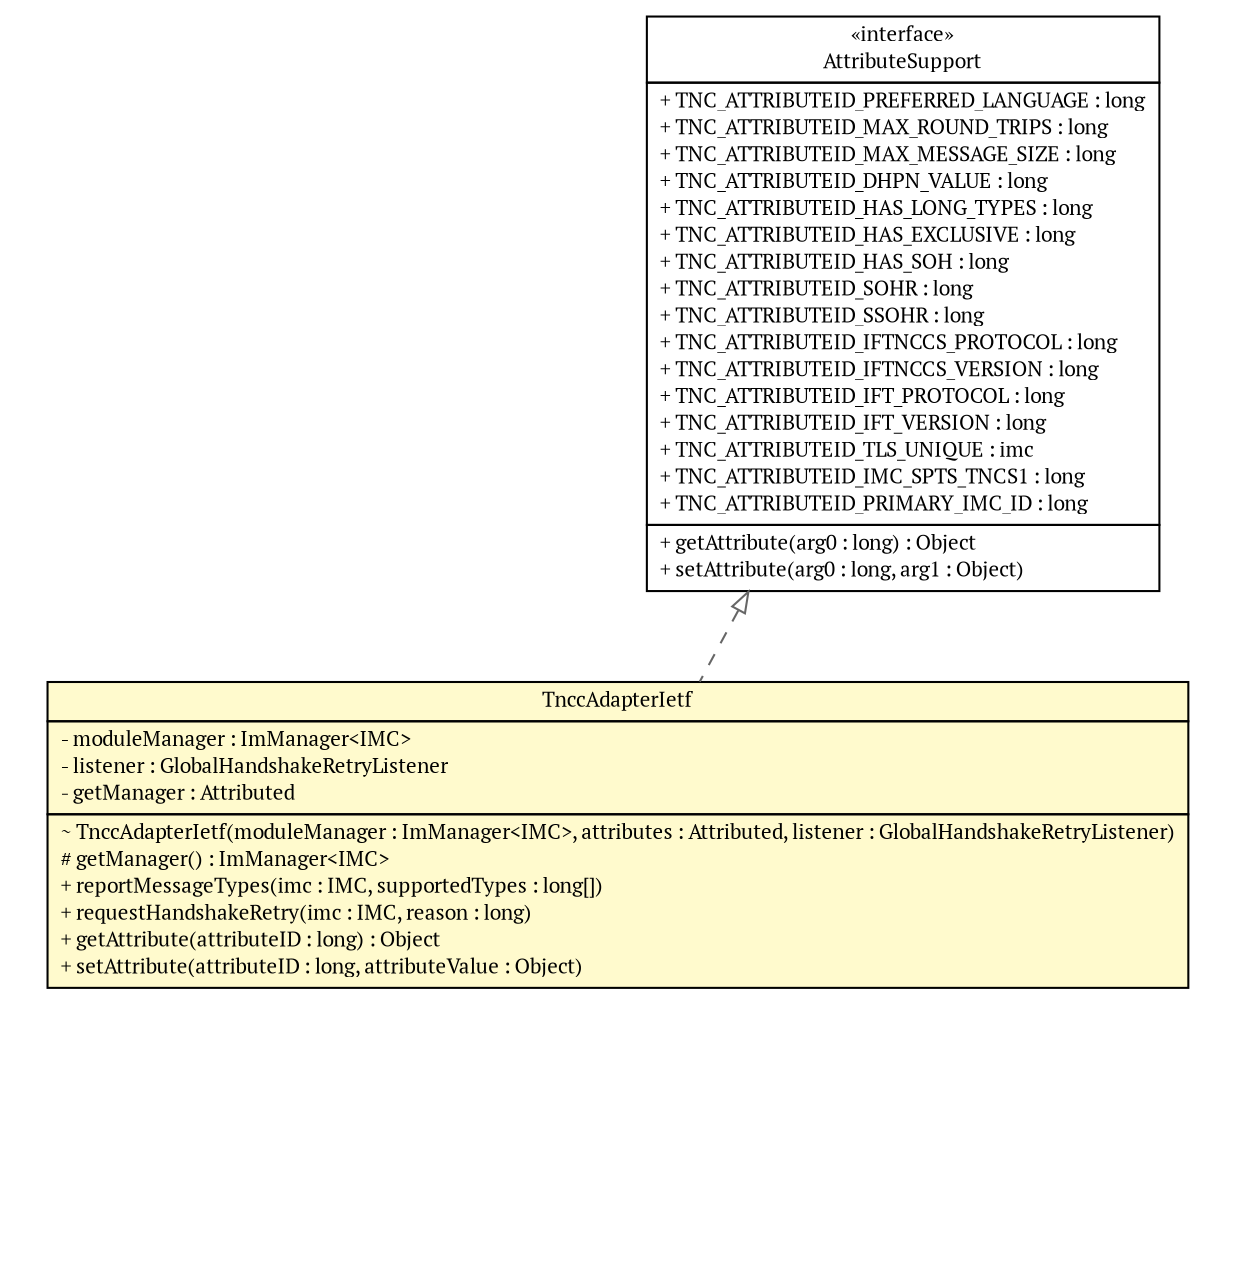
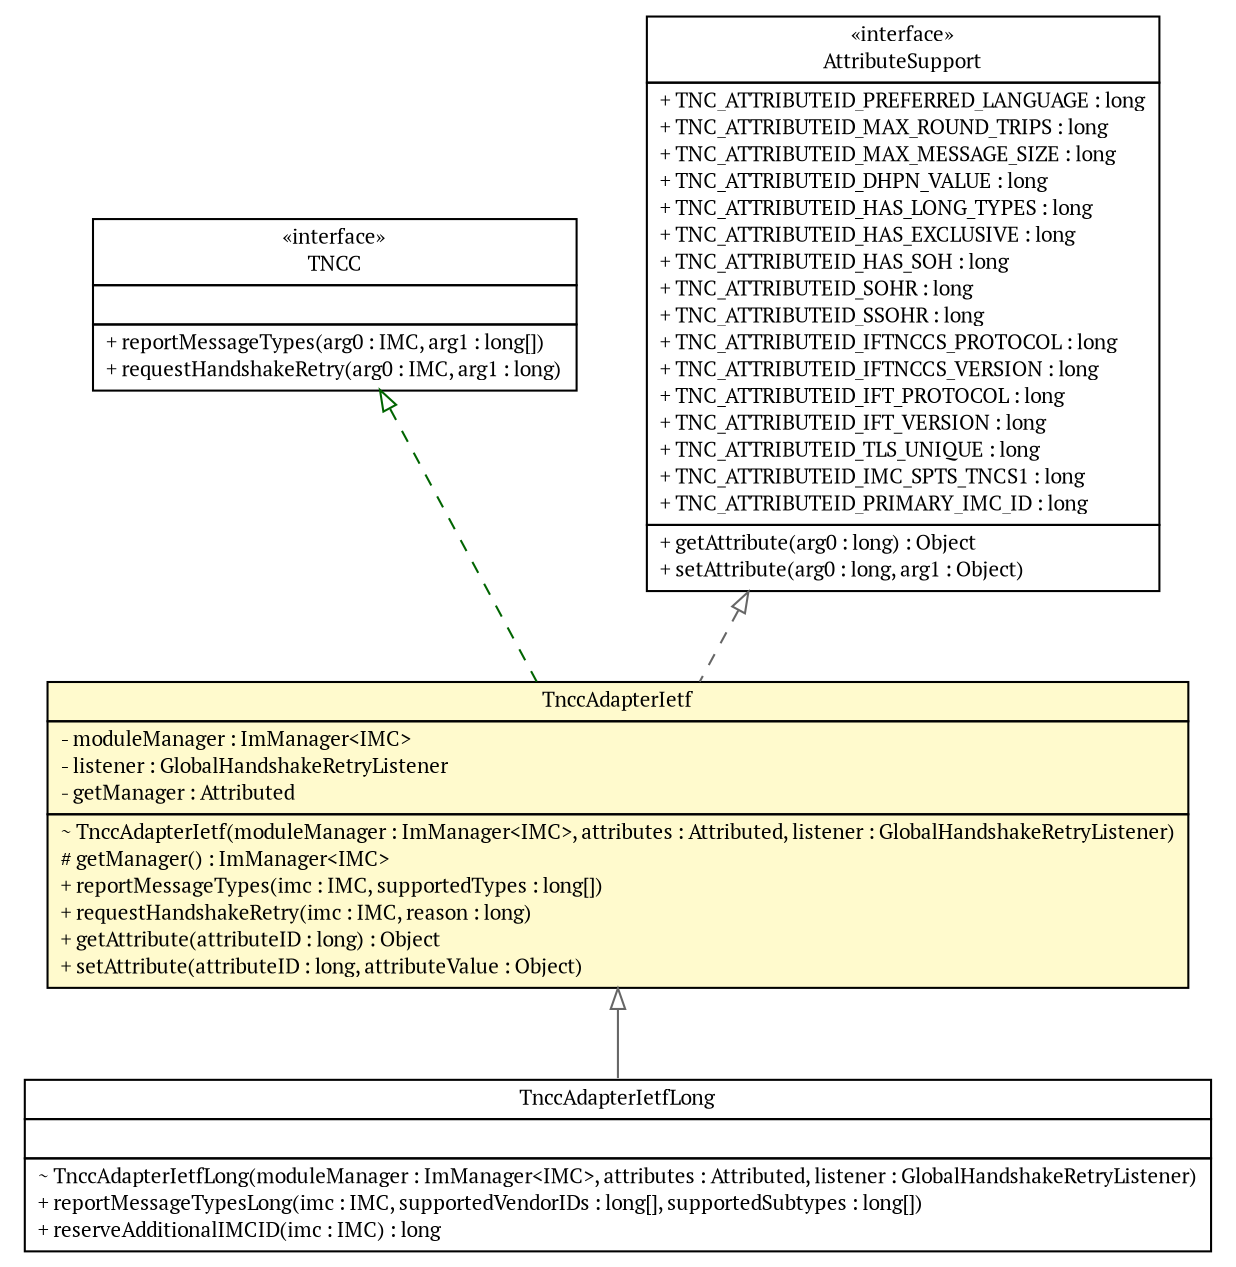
node "TNCC": added
node "AttributeSupport": text "+ TNC_ATTRIBUTEID_TLS_UNIQUE : imc" -> "+ TNC_ATTRIBUTEID_TLS_UNIQUE : long"
node "TnccAdapterIetfLong": added
